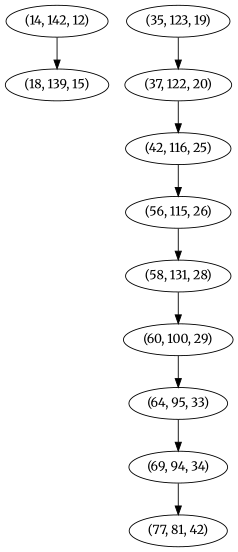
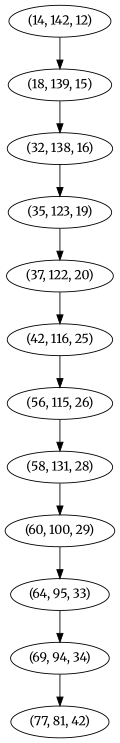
node "(32, 138, 16)": added
